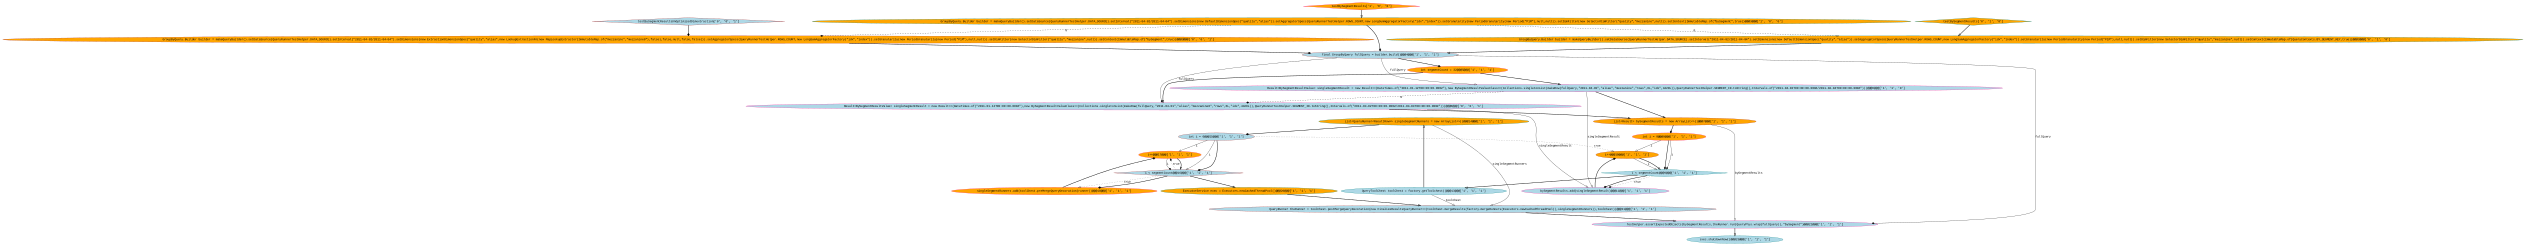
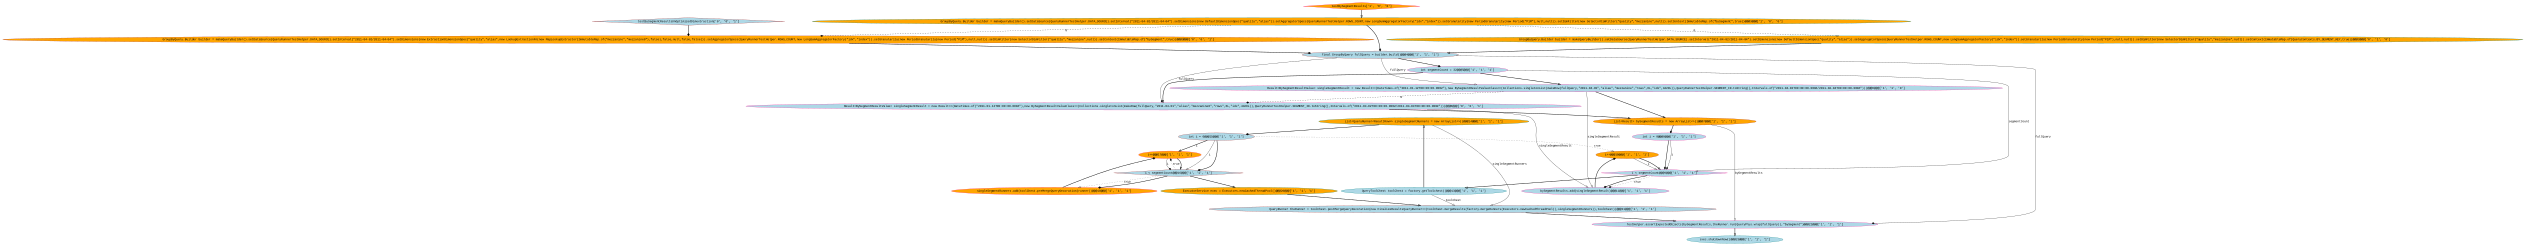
node "testBySegmentResults['0', '1', '0']": removed
node "int segmentCount = 32@@@5@@@['1', '1', '1']": fillcolor orange -> lightblue
edge "int segmentCount = 32@@@5@@@['1', '1', '1']" -> "i < segmentCount@@@9@@@['1', '1', '1']": added, label "segmentCount"
node "int i = 0@@@8@@@['1', '1', '1']": fillcolor orange -> lightblue
edge "int i = 0@@@15@@@['1', '1', '1']" -> "i++@@@17@@@['1', '1', '1']": style solid -> bold
edge "int i = 0@@@8@@@['1', '1', '1']" -> "i++@@@10@@@['1', '1', '1']": removed, label "i"
node "i < segmentCount@@@9@@@['1', '1', '1']": color teal -> deeppink
